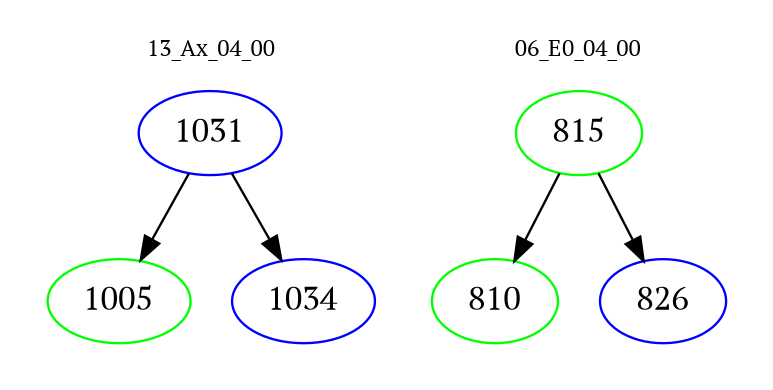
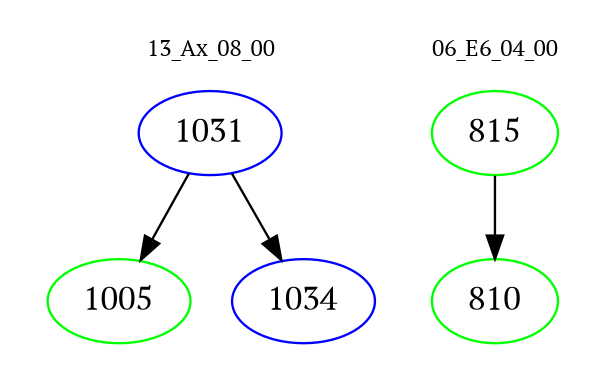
cluster "13_Ax_04_00": label "13_Ax_04_00" -> "13_Ax_08_00"
cluster "06_E0_04_00": label "06_E0_04_00" -> "06_E6_04_00"
node "826": removed
